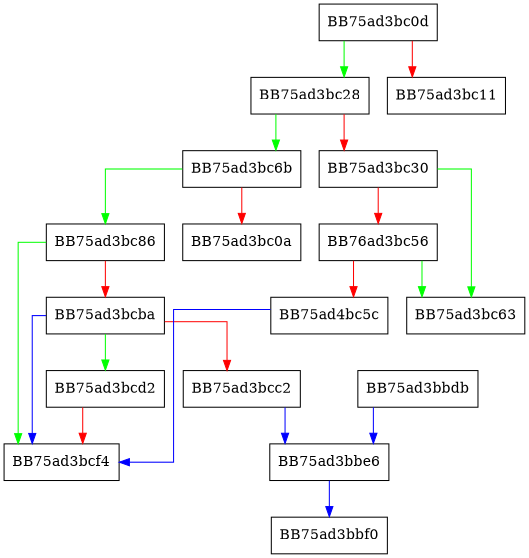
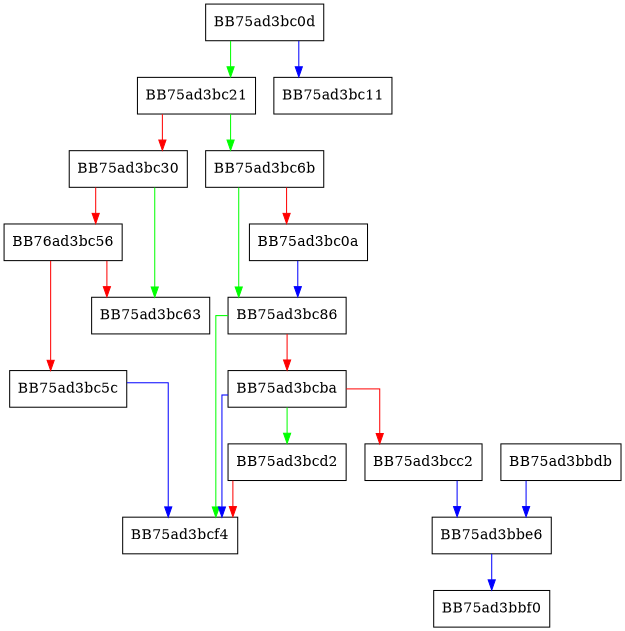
edge "BB75ad3bc0d" -> "BB75ad3bc11": color red -> blue
node "BB75ad3bc28": label "BB75ad3bc28" -> "BB75ad3bc21"
edge "BB75ad3bc0a" -> "BB75ad3bc86": added
edge "BB76ad3bc56" -> "BB75ad3bc63": color green -> red
node "BB75ad4bc5c": label "BB75ad4bc5c" -> "BB75ad3bc5c"
